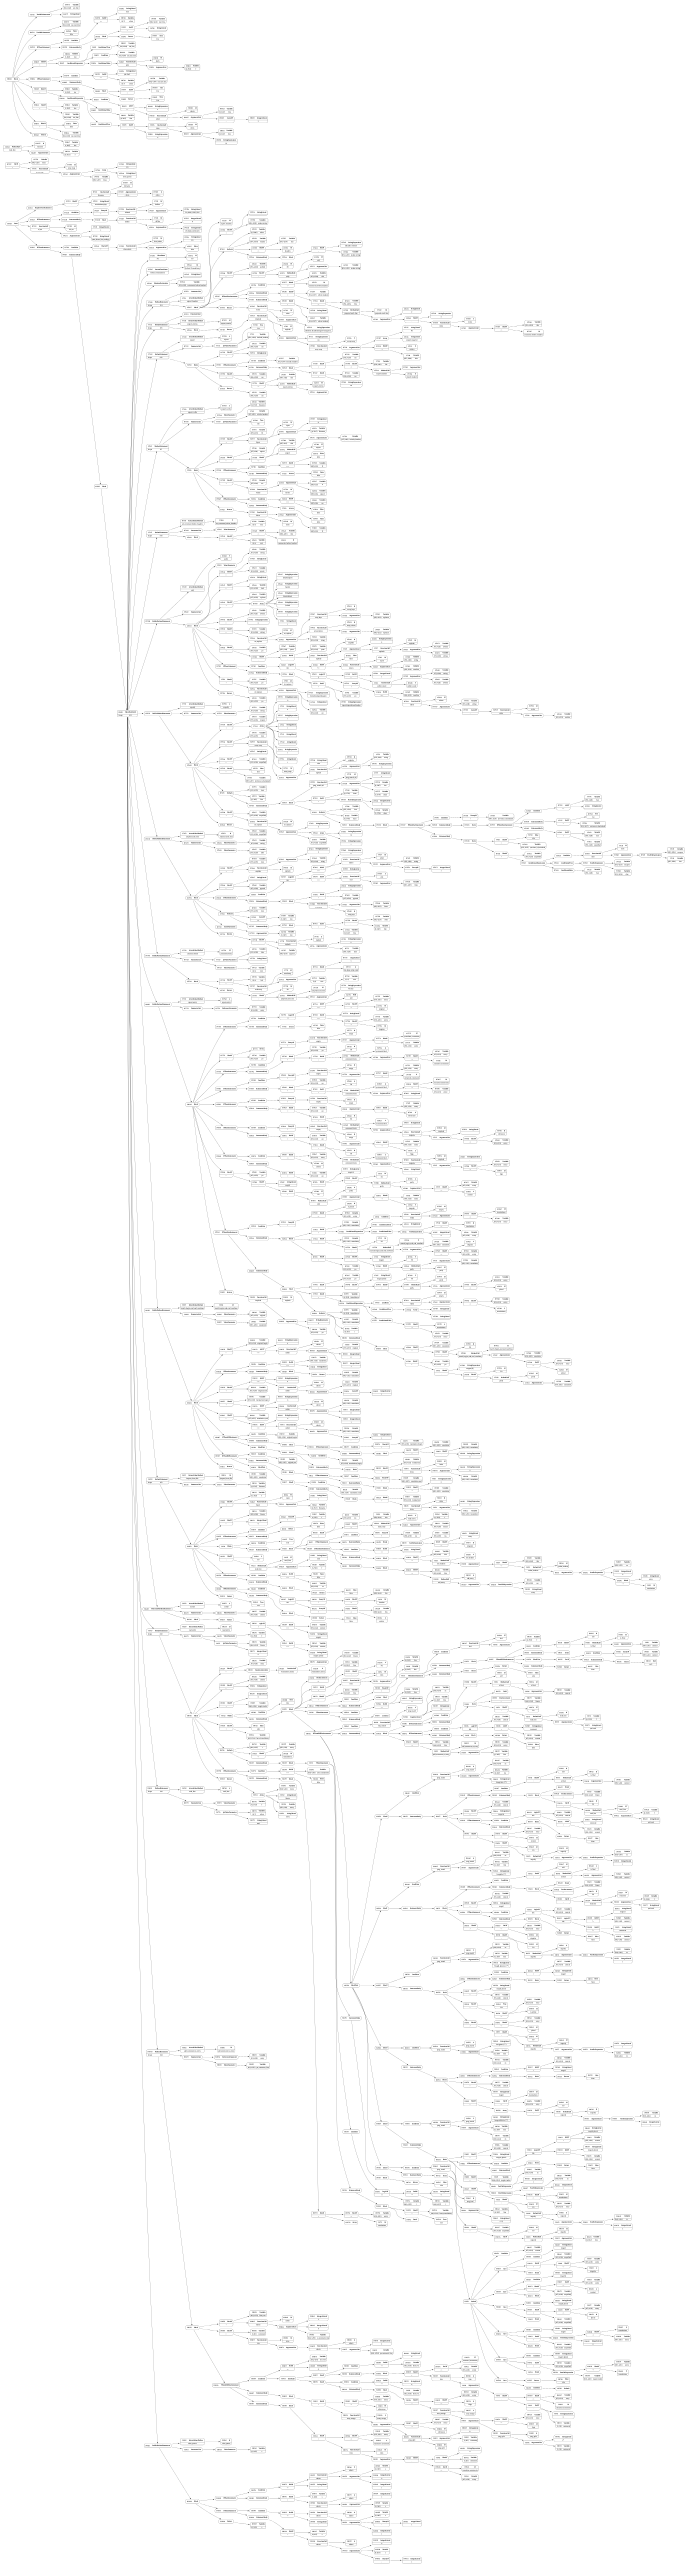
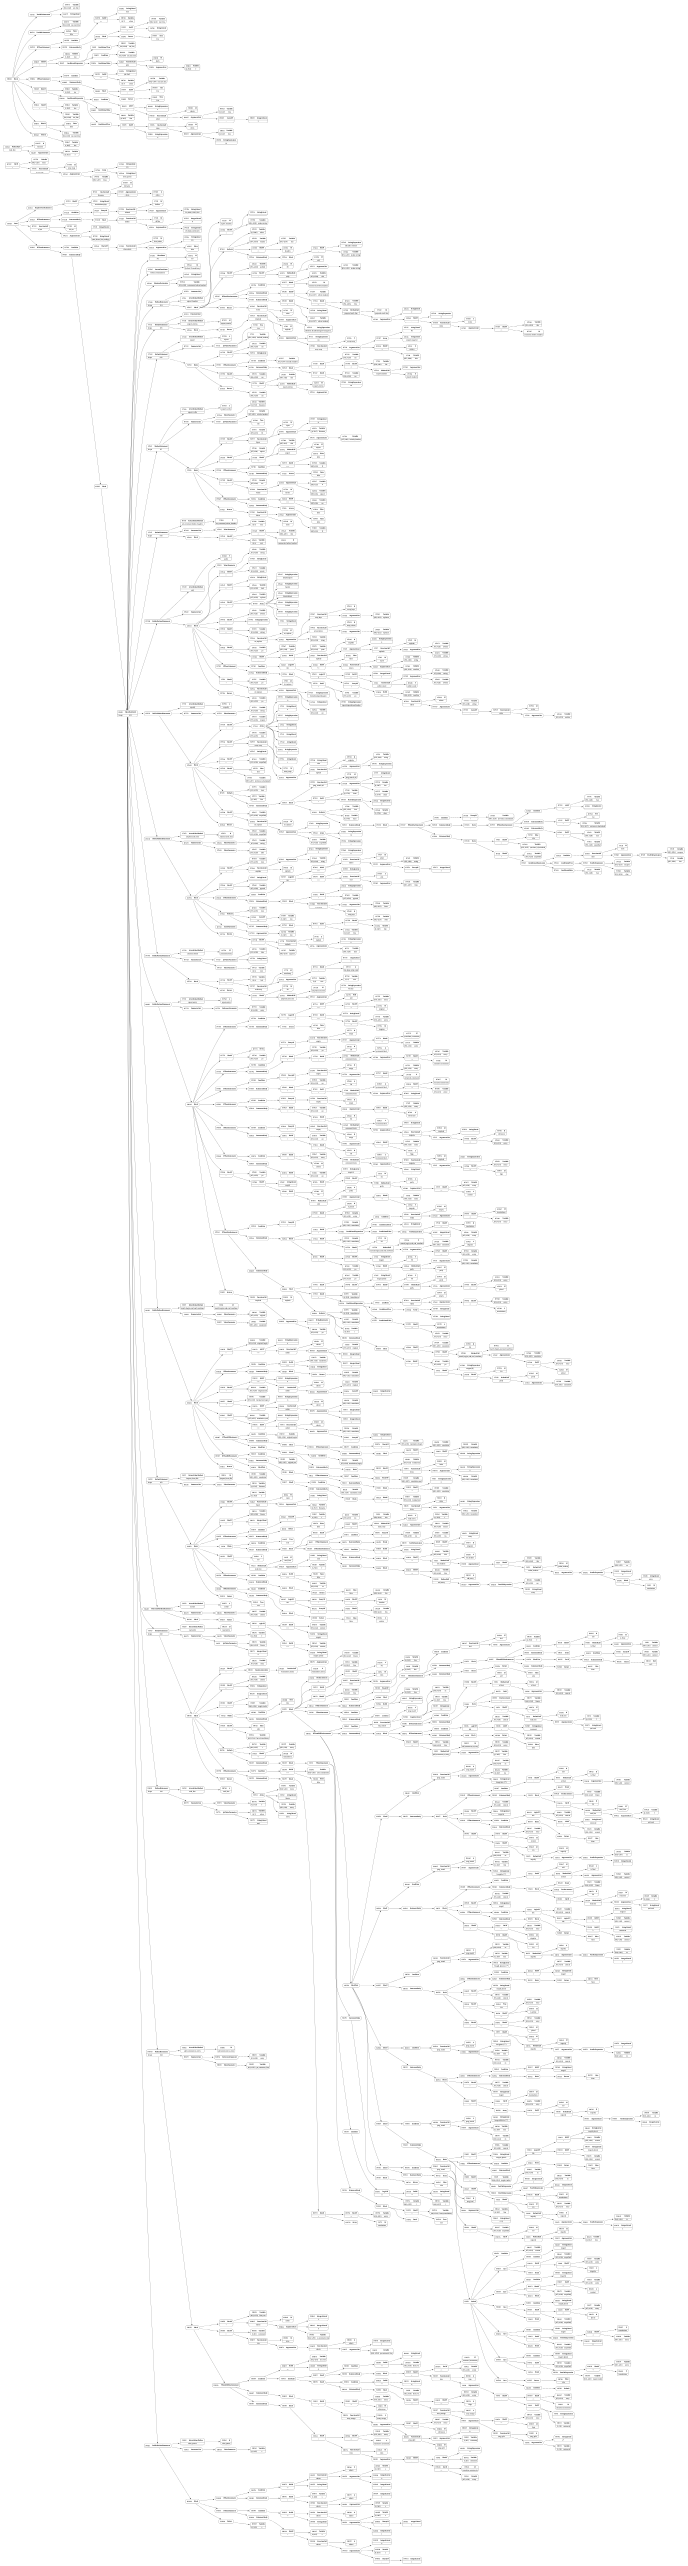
edge "198501" -> "198488": now "198496" -> "198488"
